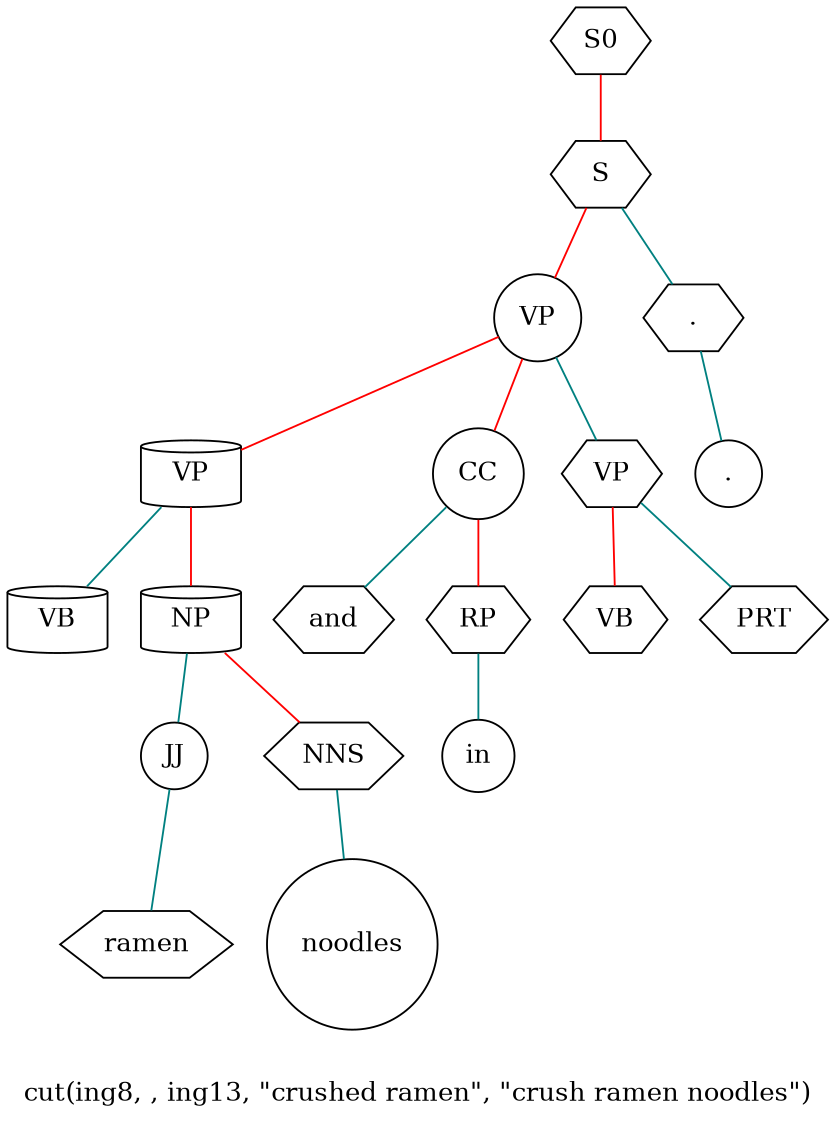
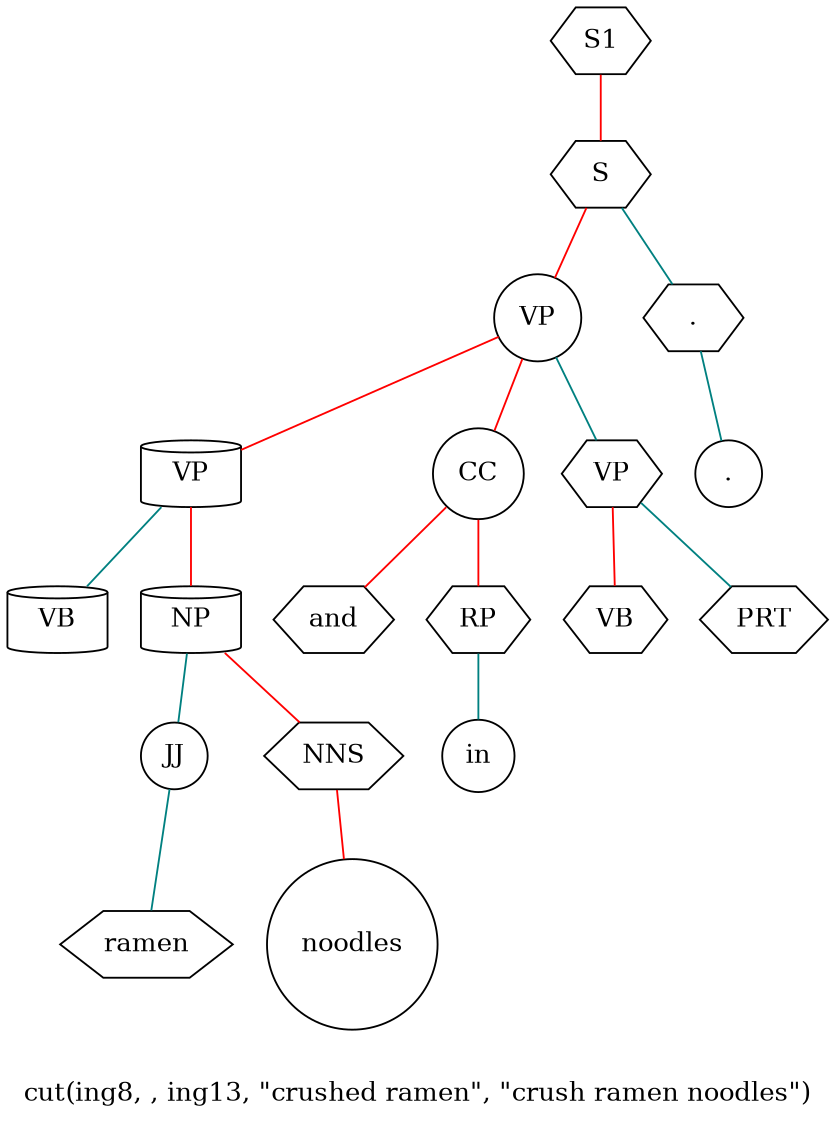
node "S0": label "S0" -> "S1"
edge "CC" -- "and": color teal -> red
edge "NNS" -- "noodles": color teal -> red
